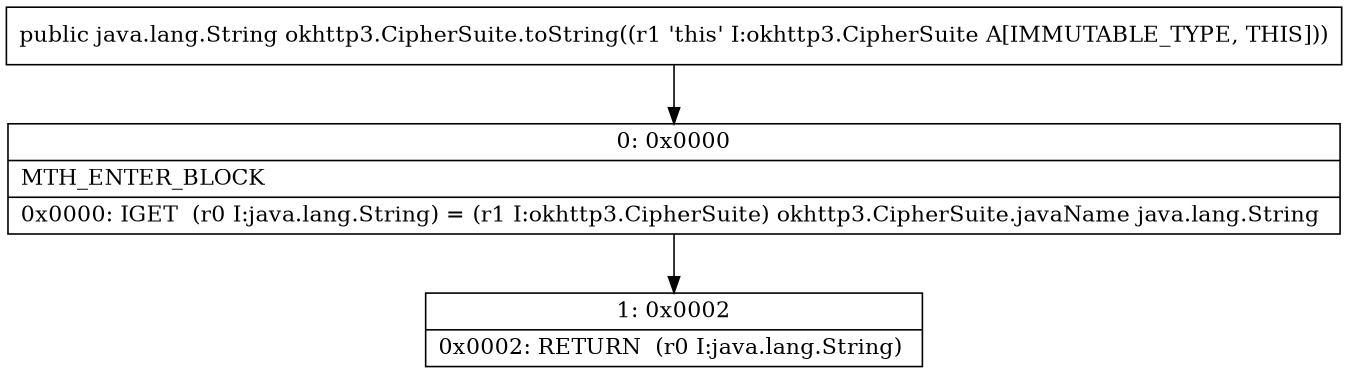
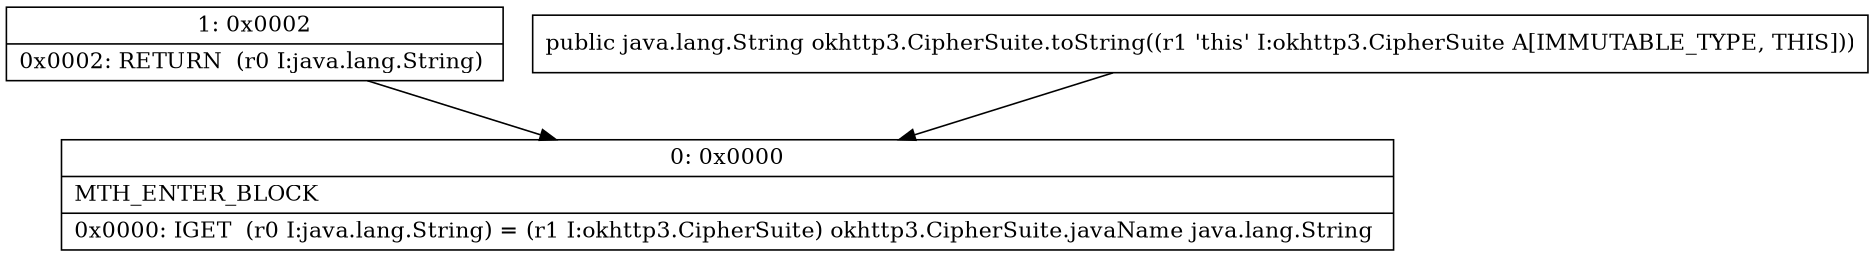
edge "0: 0x0000" -> "1: 0x0002": reversed
